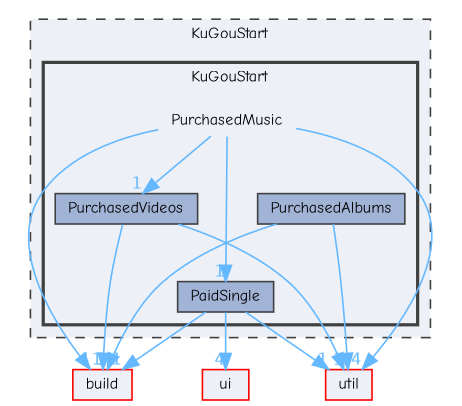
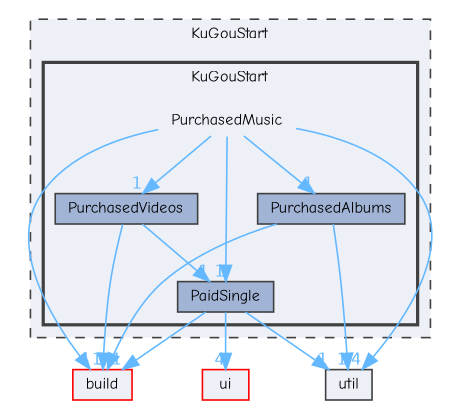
edge "PurchasedMusic" -> "PurchasedAlbums": added
edge "PurchasedVideos" -> "util": now "PurchasedVideos" -> "PaidSingle"
node "util": color red -> grey25
